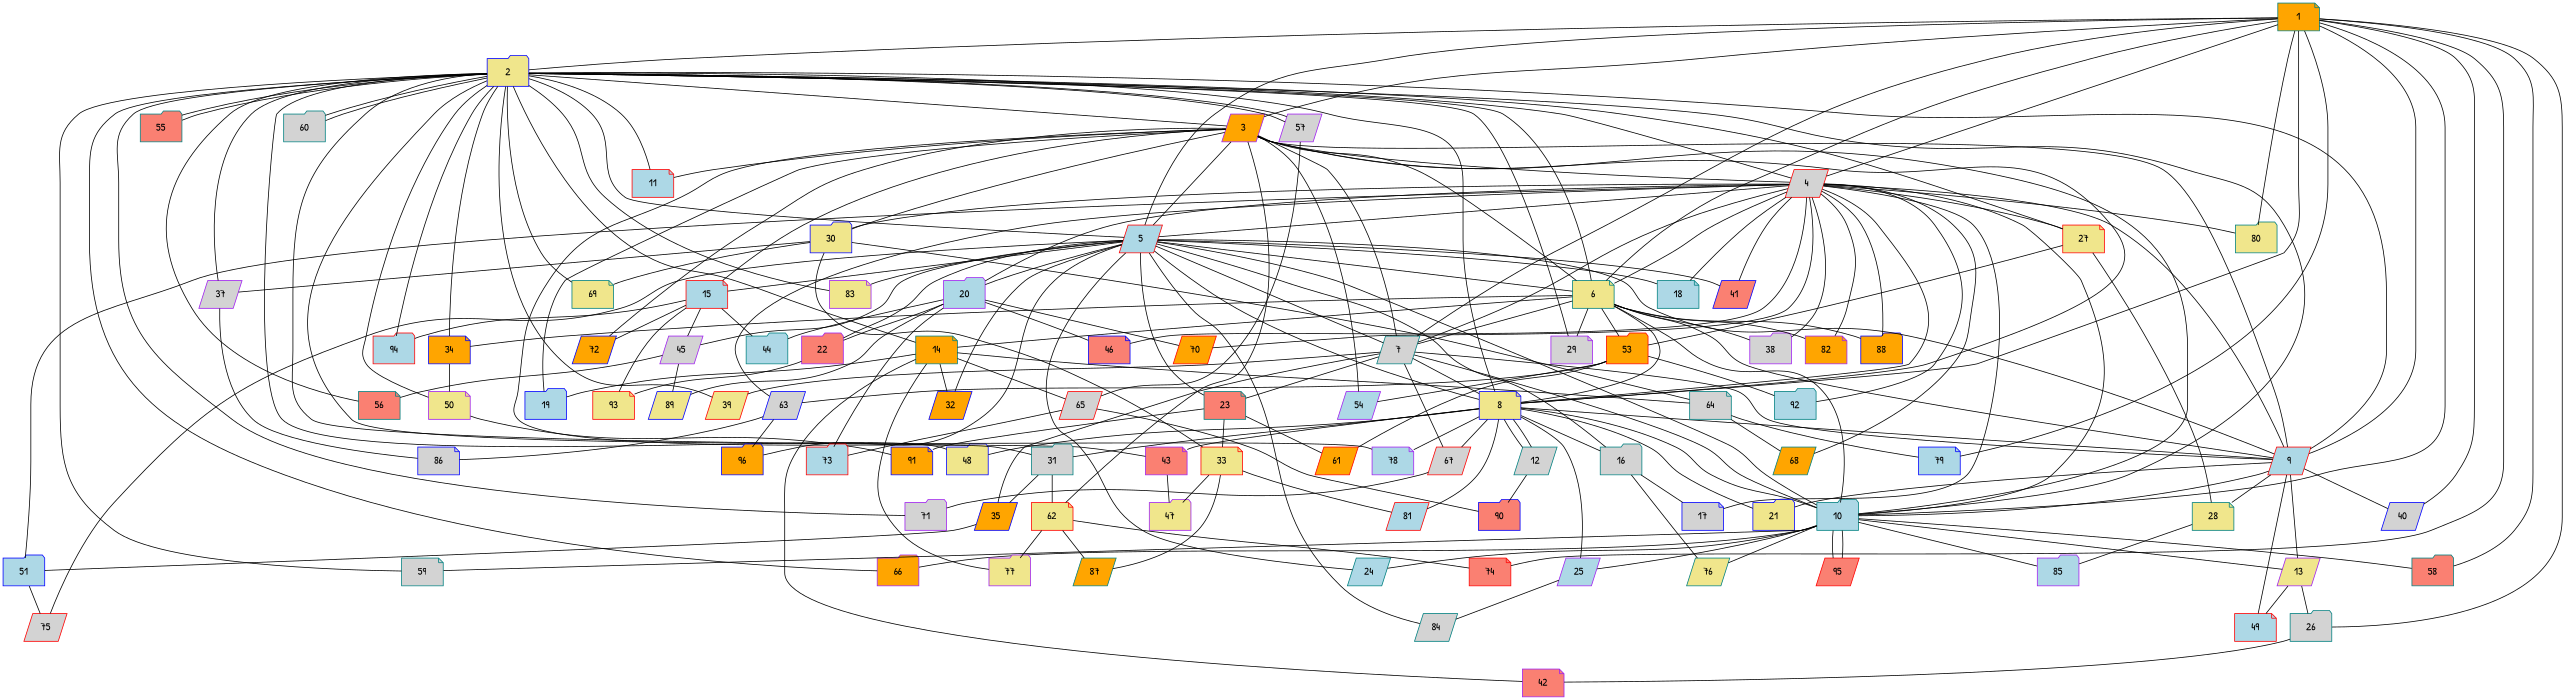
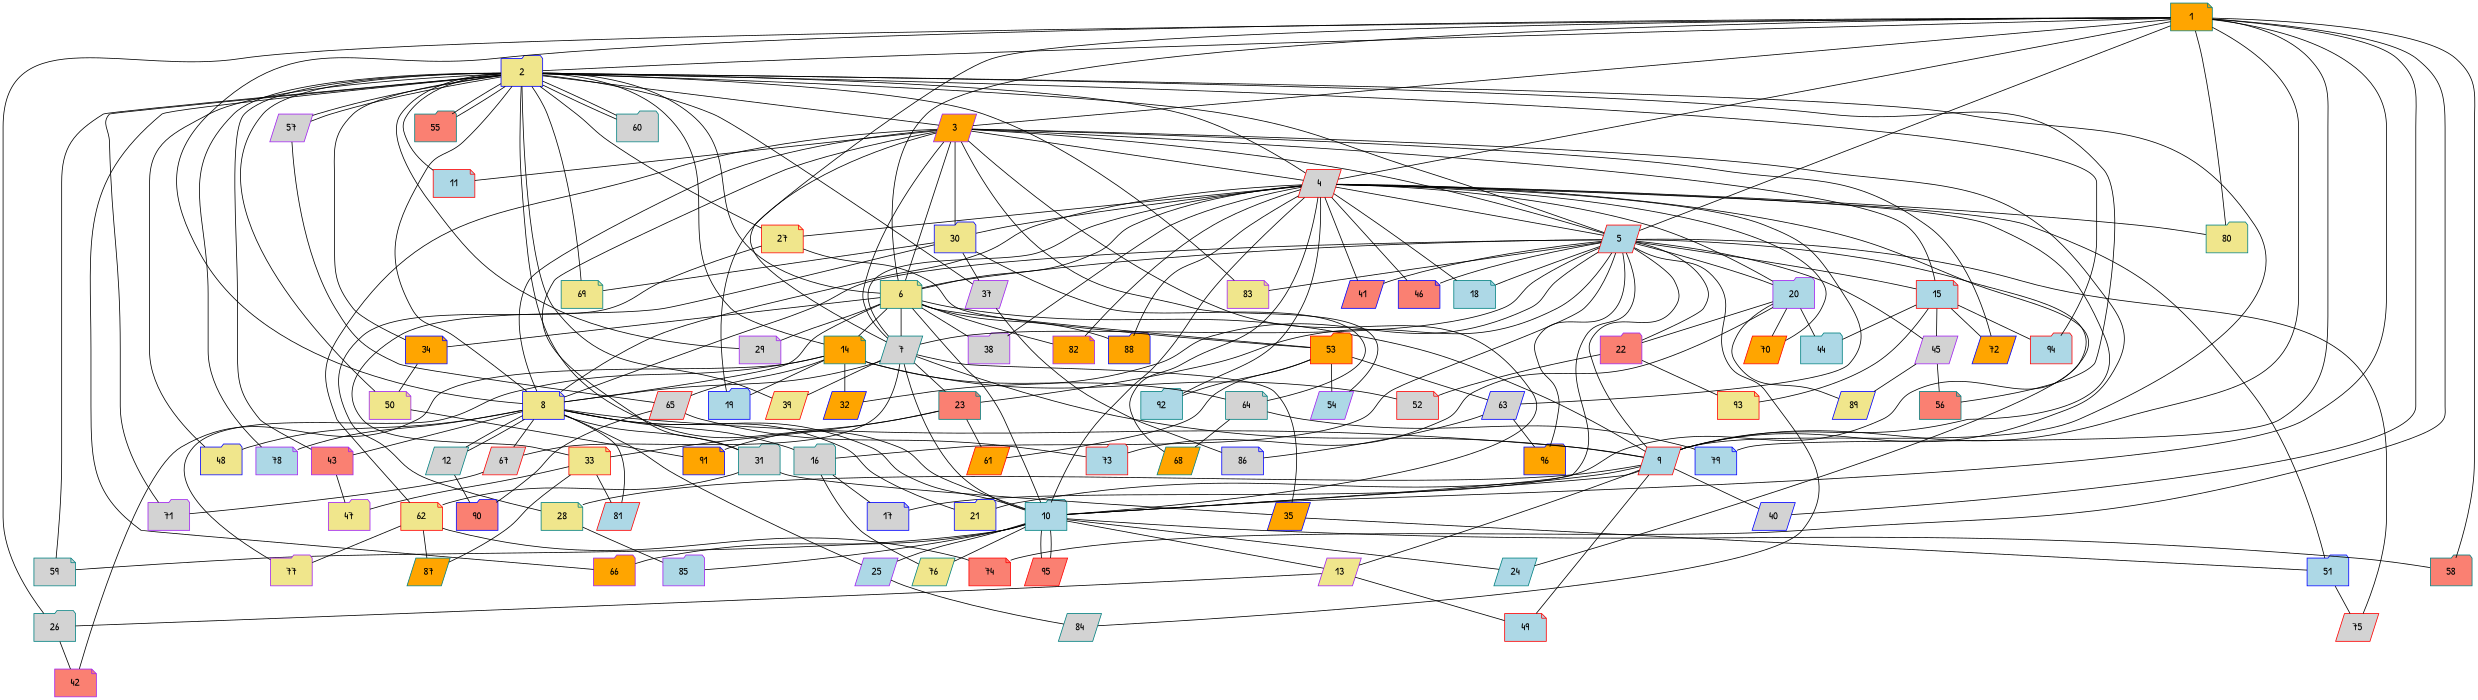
edge "20" -- "46": now "5" -- "46"
node "52": added
